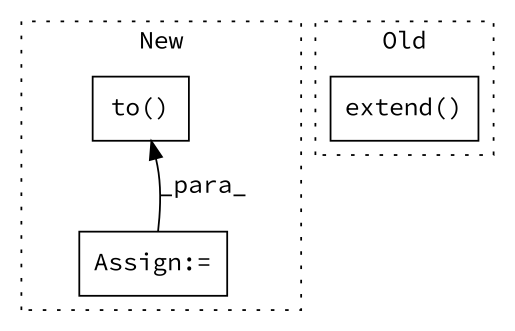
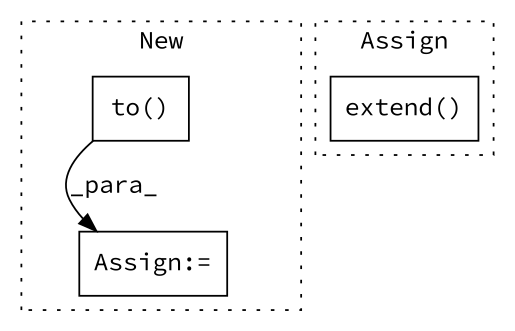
cluster "Old": label "Old" -> "Assign"
edge "Assign:=" -> "to()": reversed
